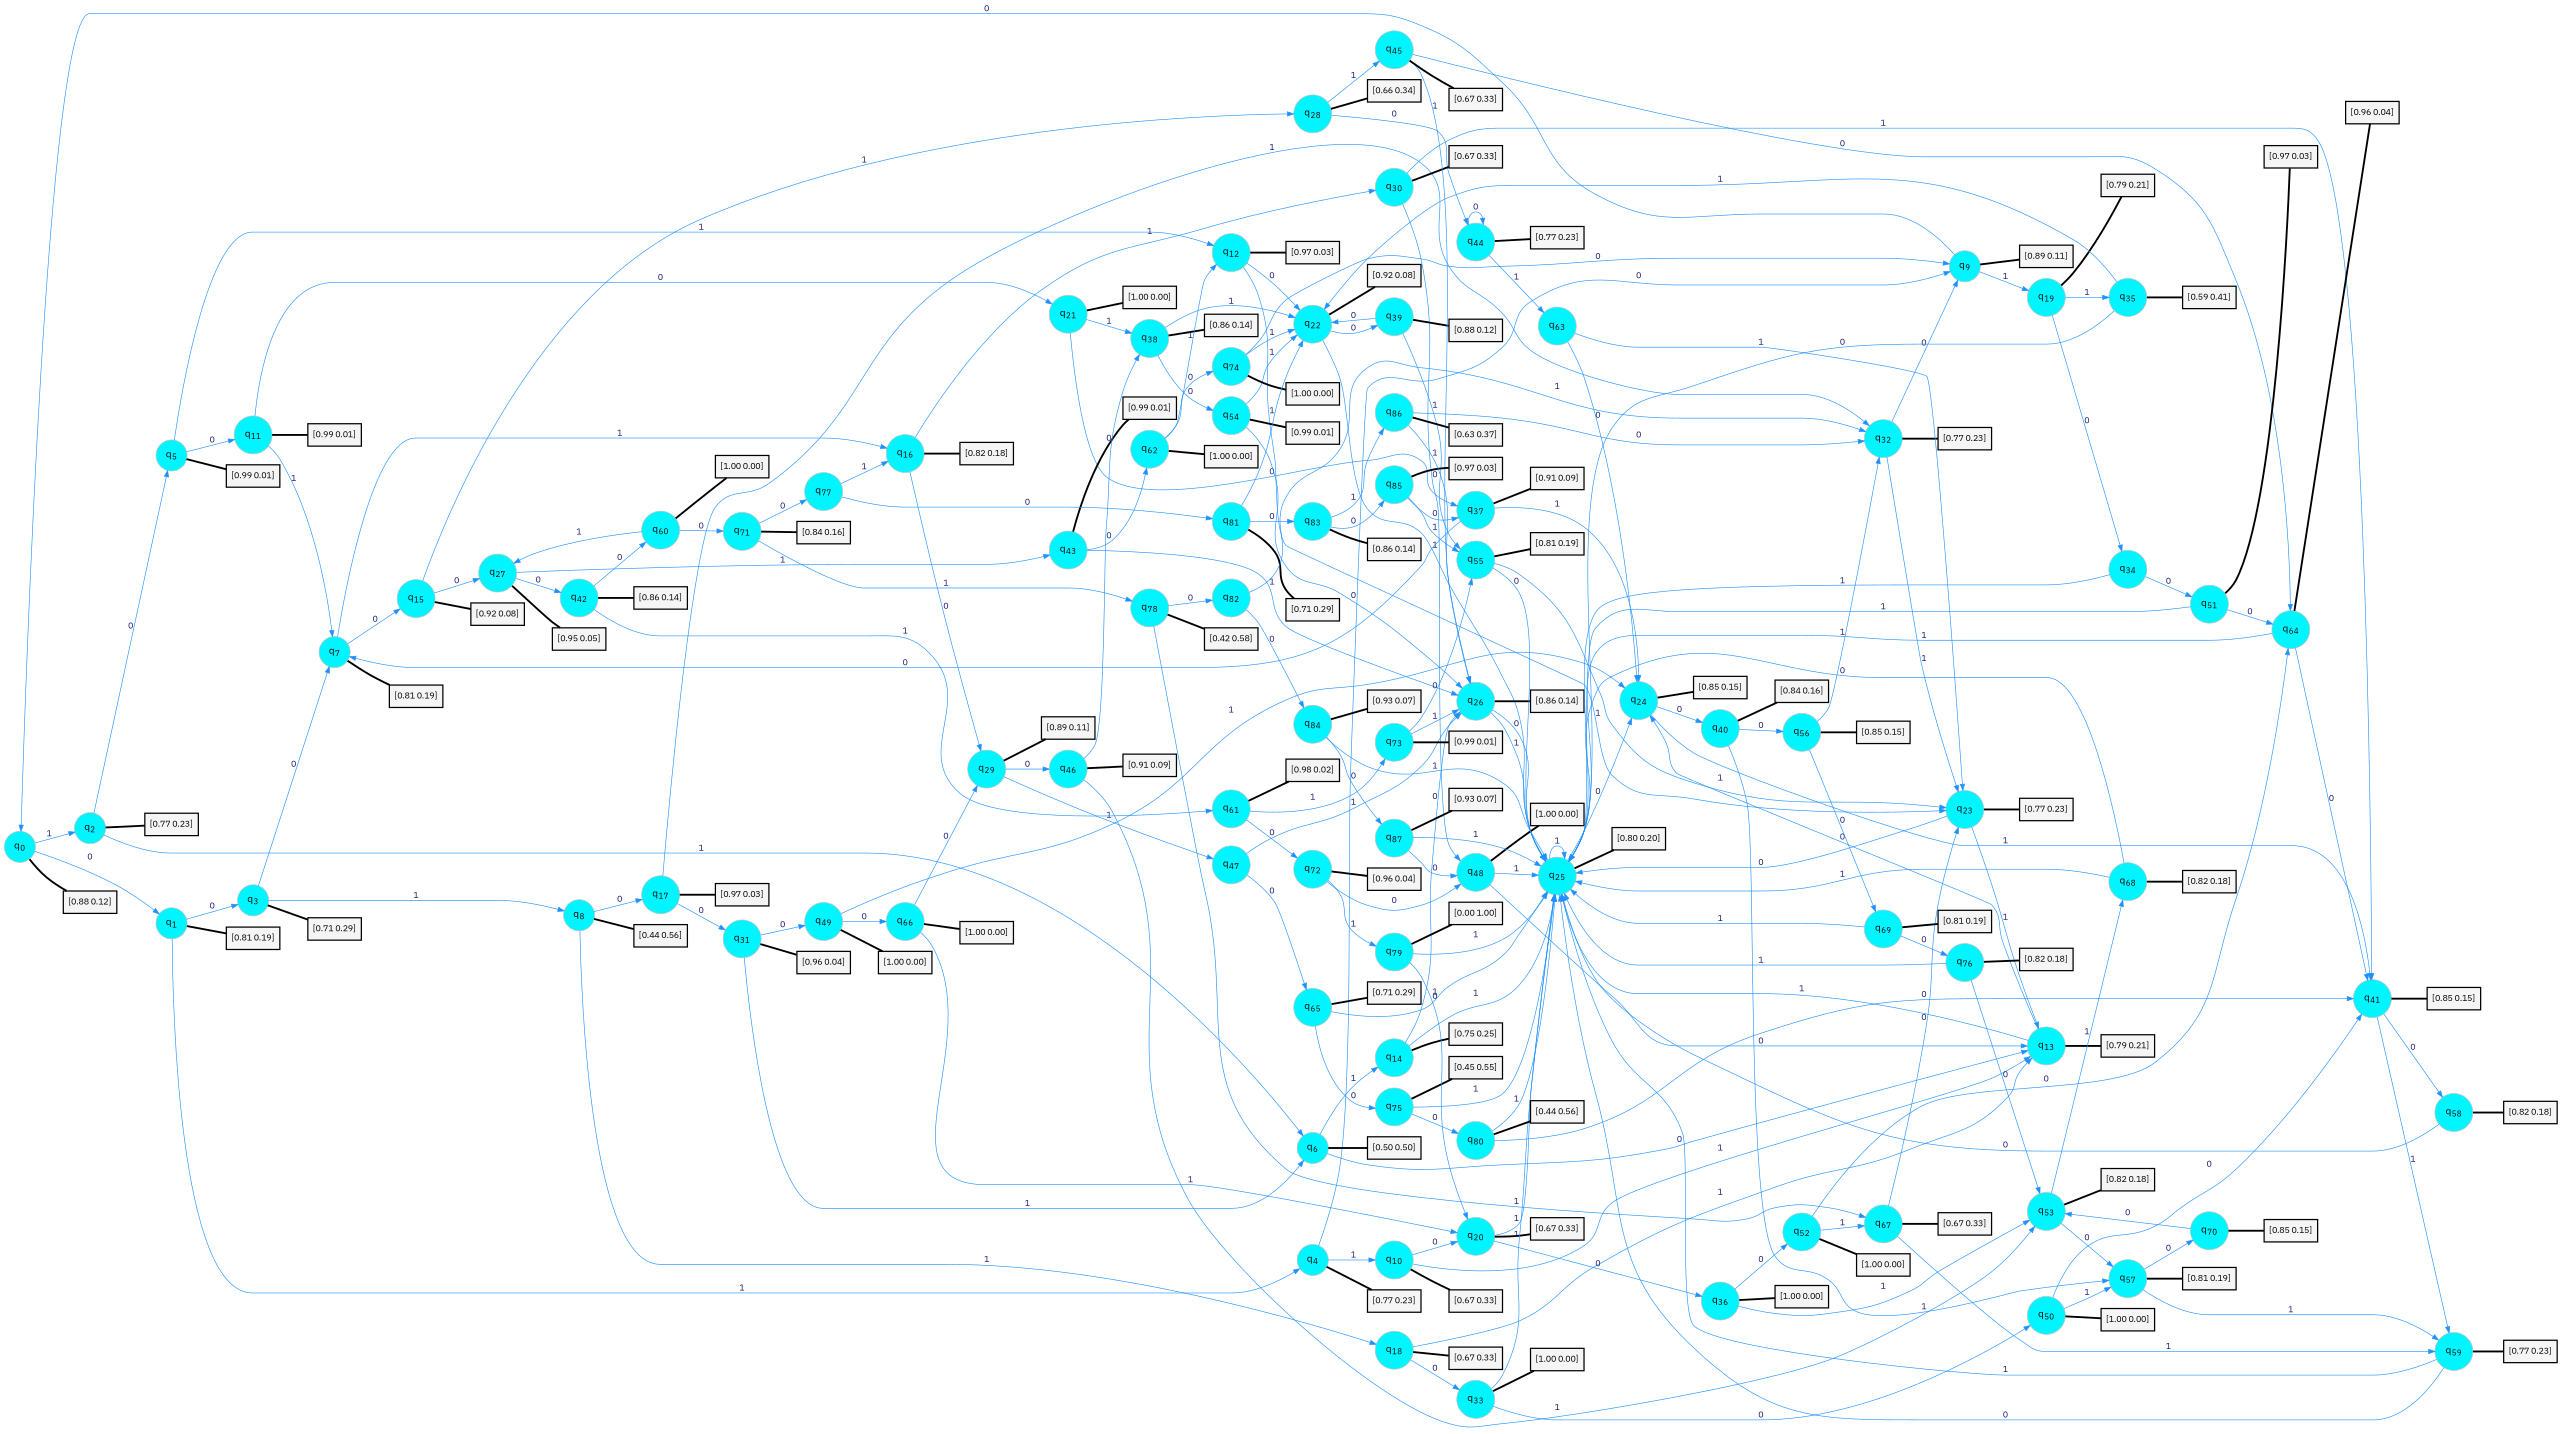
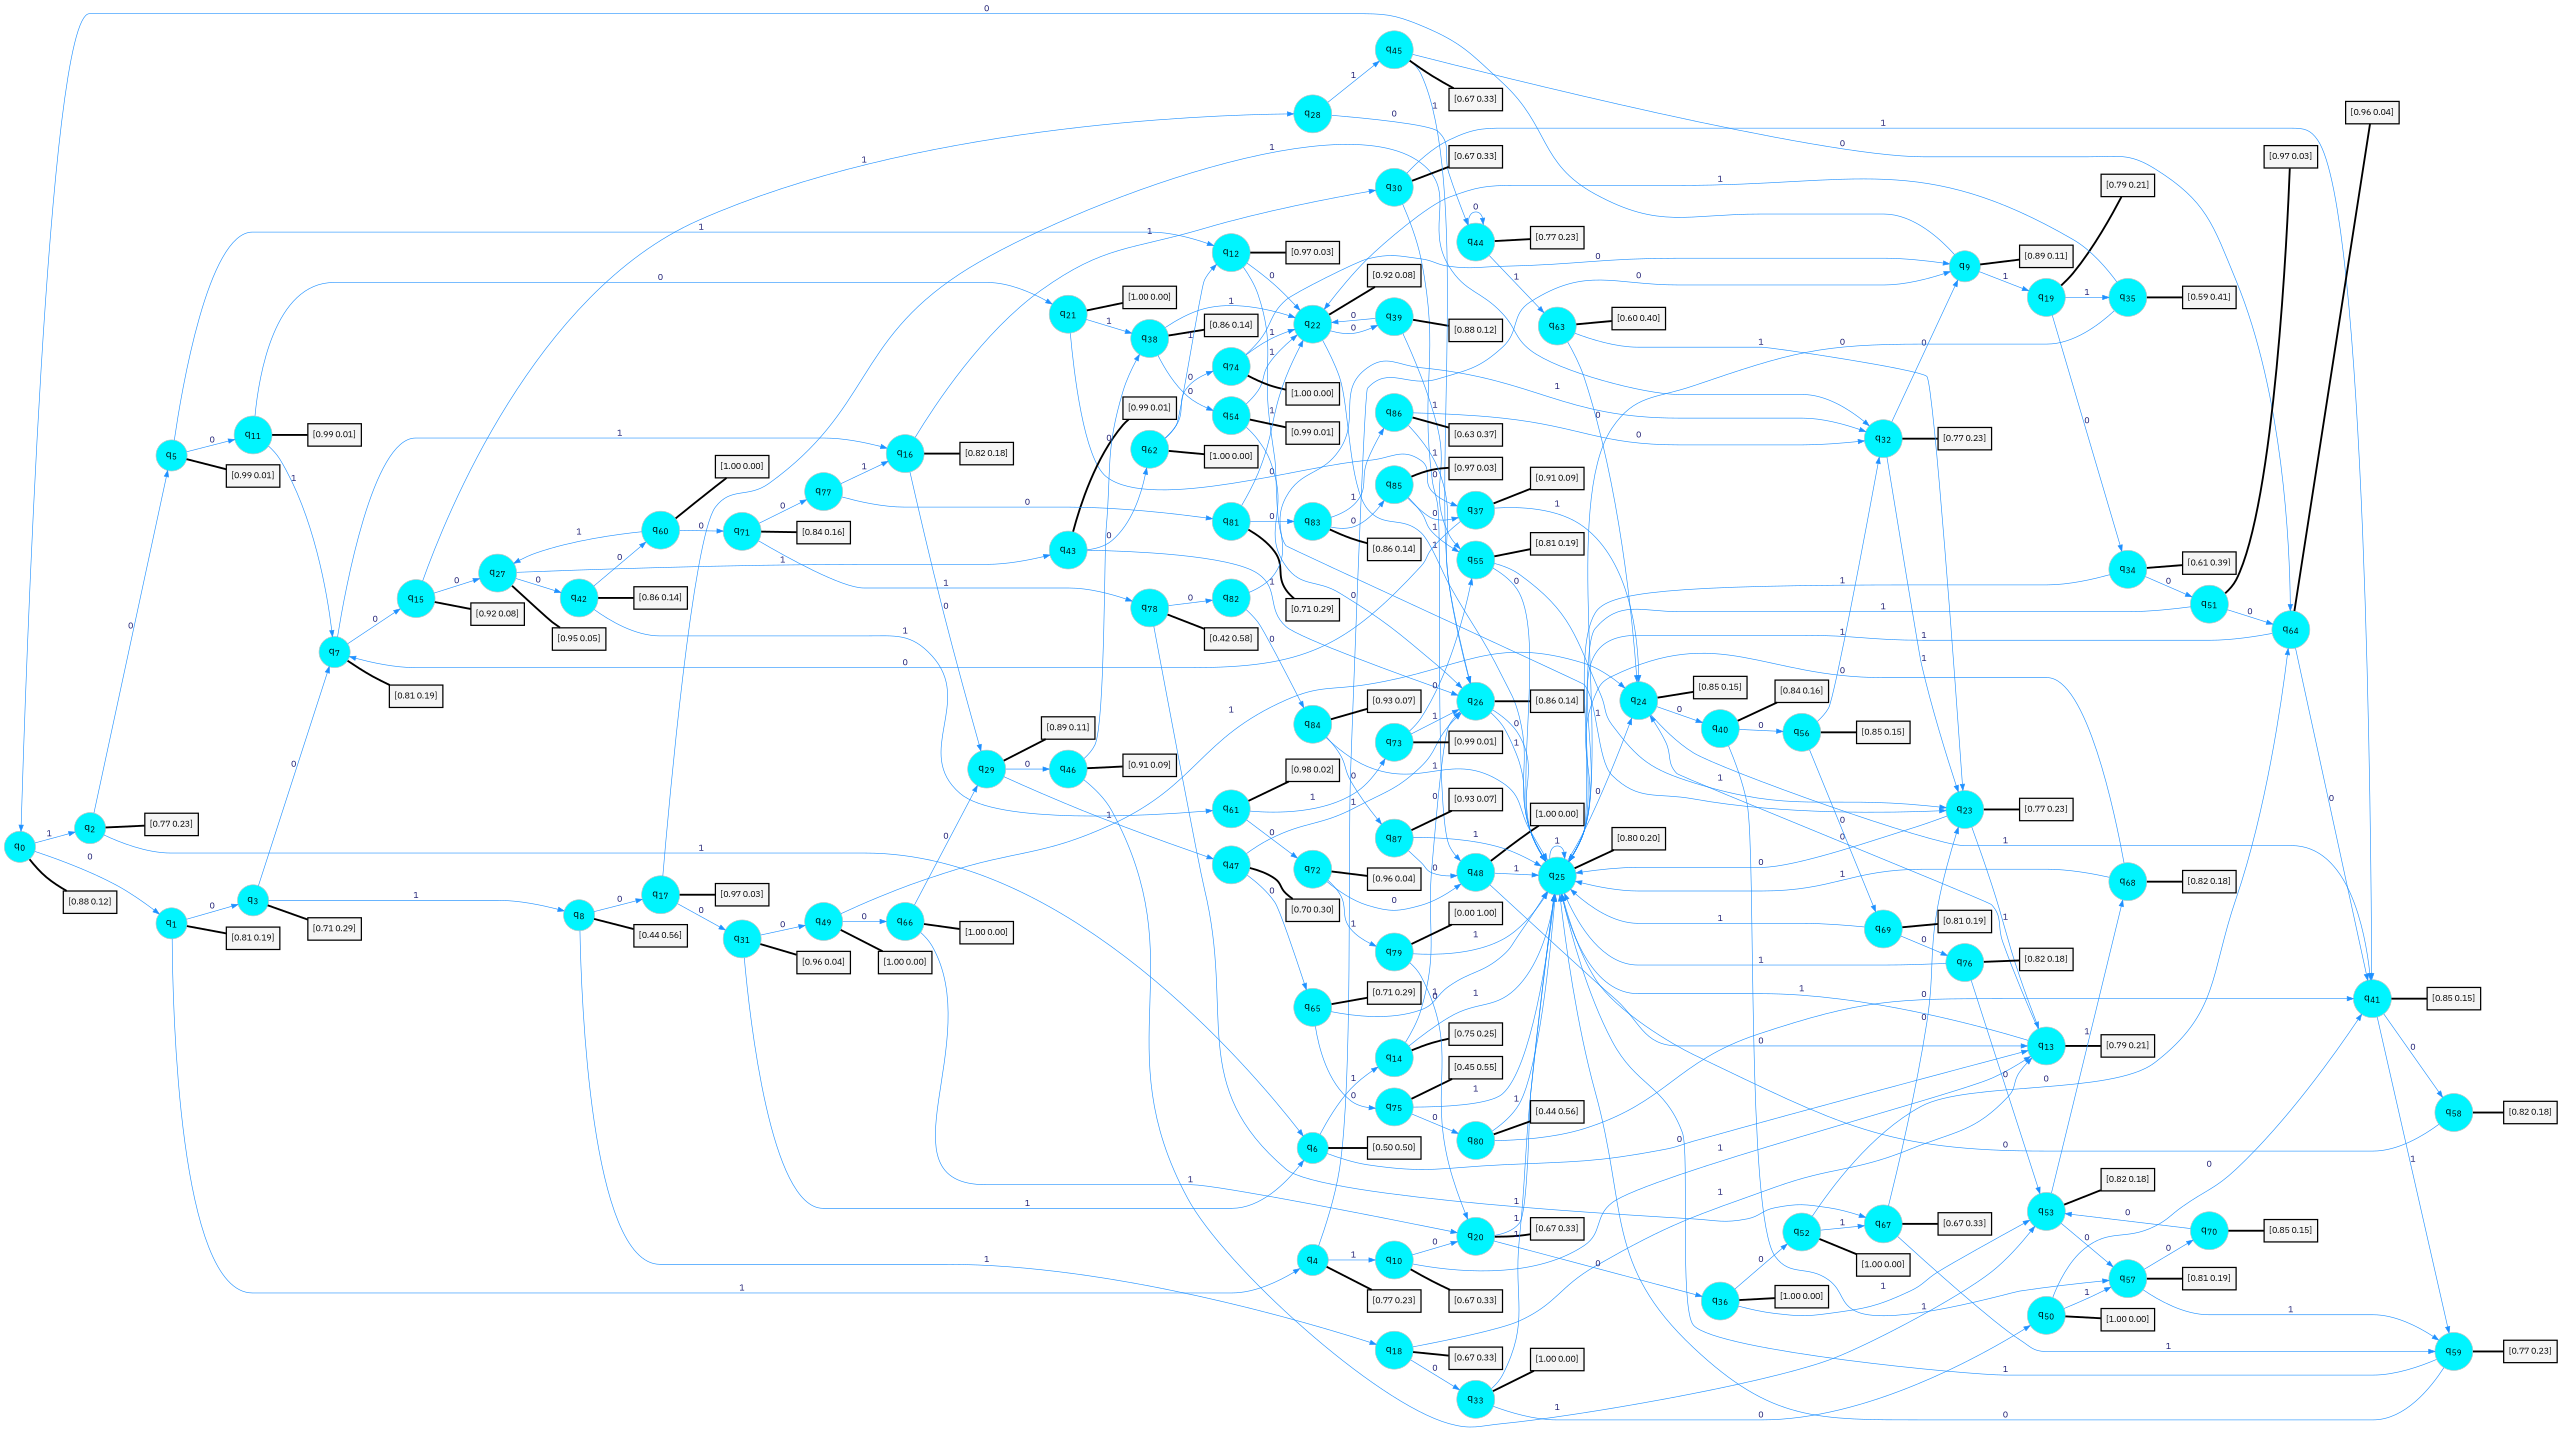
node "[0.66 0.34]": removed
node "[0.60 0.40]": added
node "[0.61 0.39]": added
node "[0.70 0.30]": added
